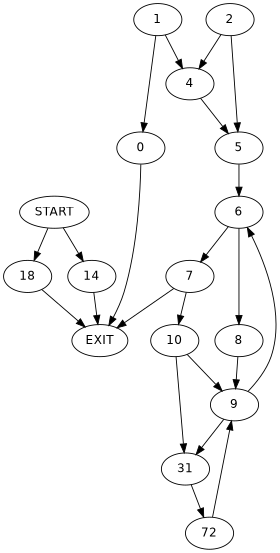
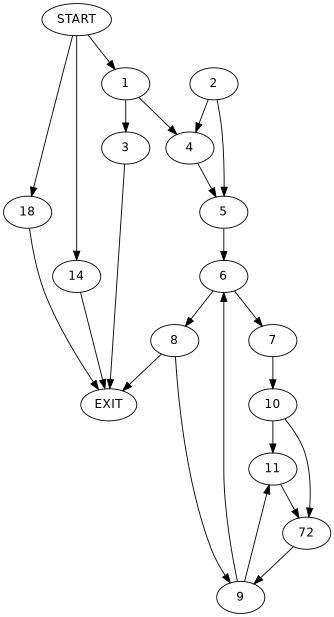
edge "START" -> "1": added
node "0": label "0" -> "3"
edge "7" -> "EXIT": now "8" -> "EXIT"
edge "10" -> "9": now "10" -> "72"
node "31": label "31" -> "11"
